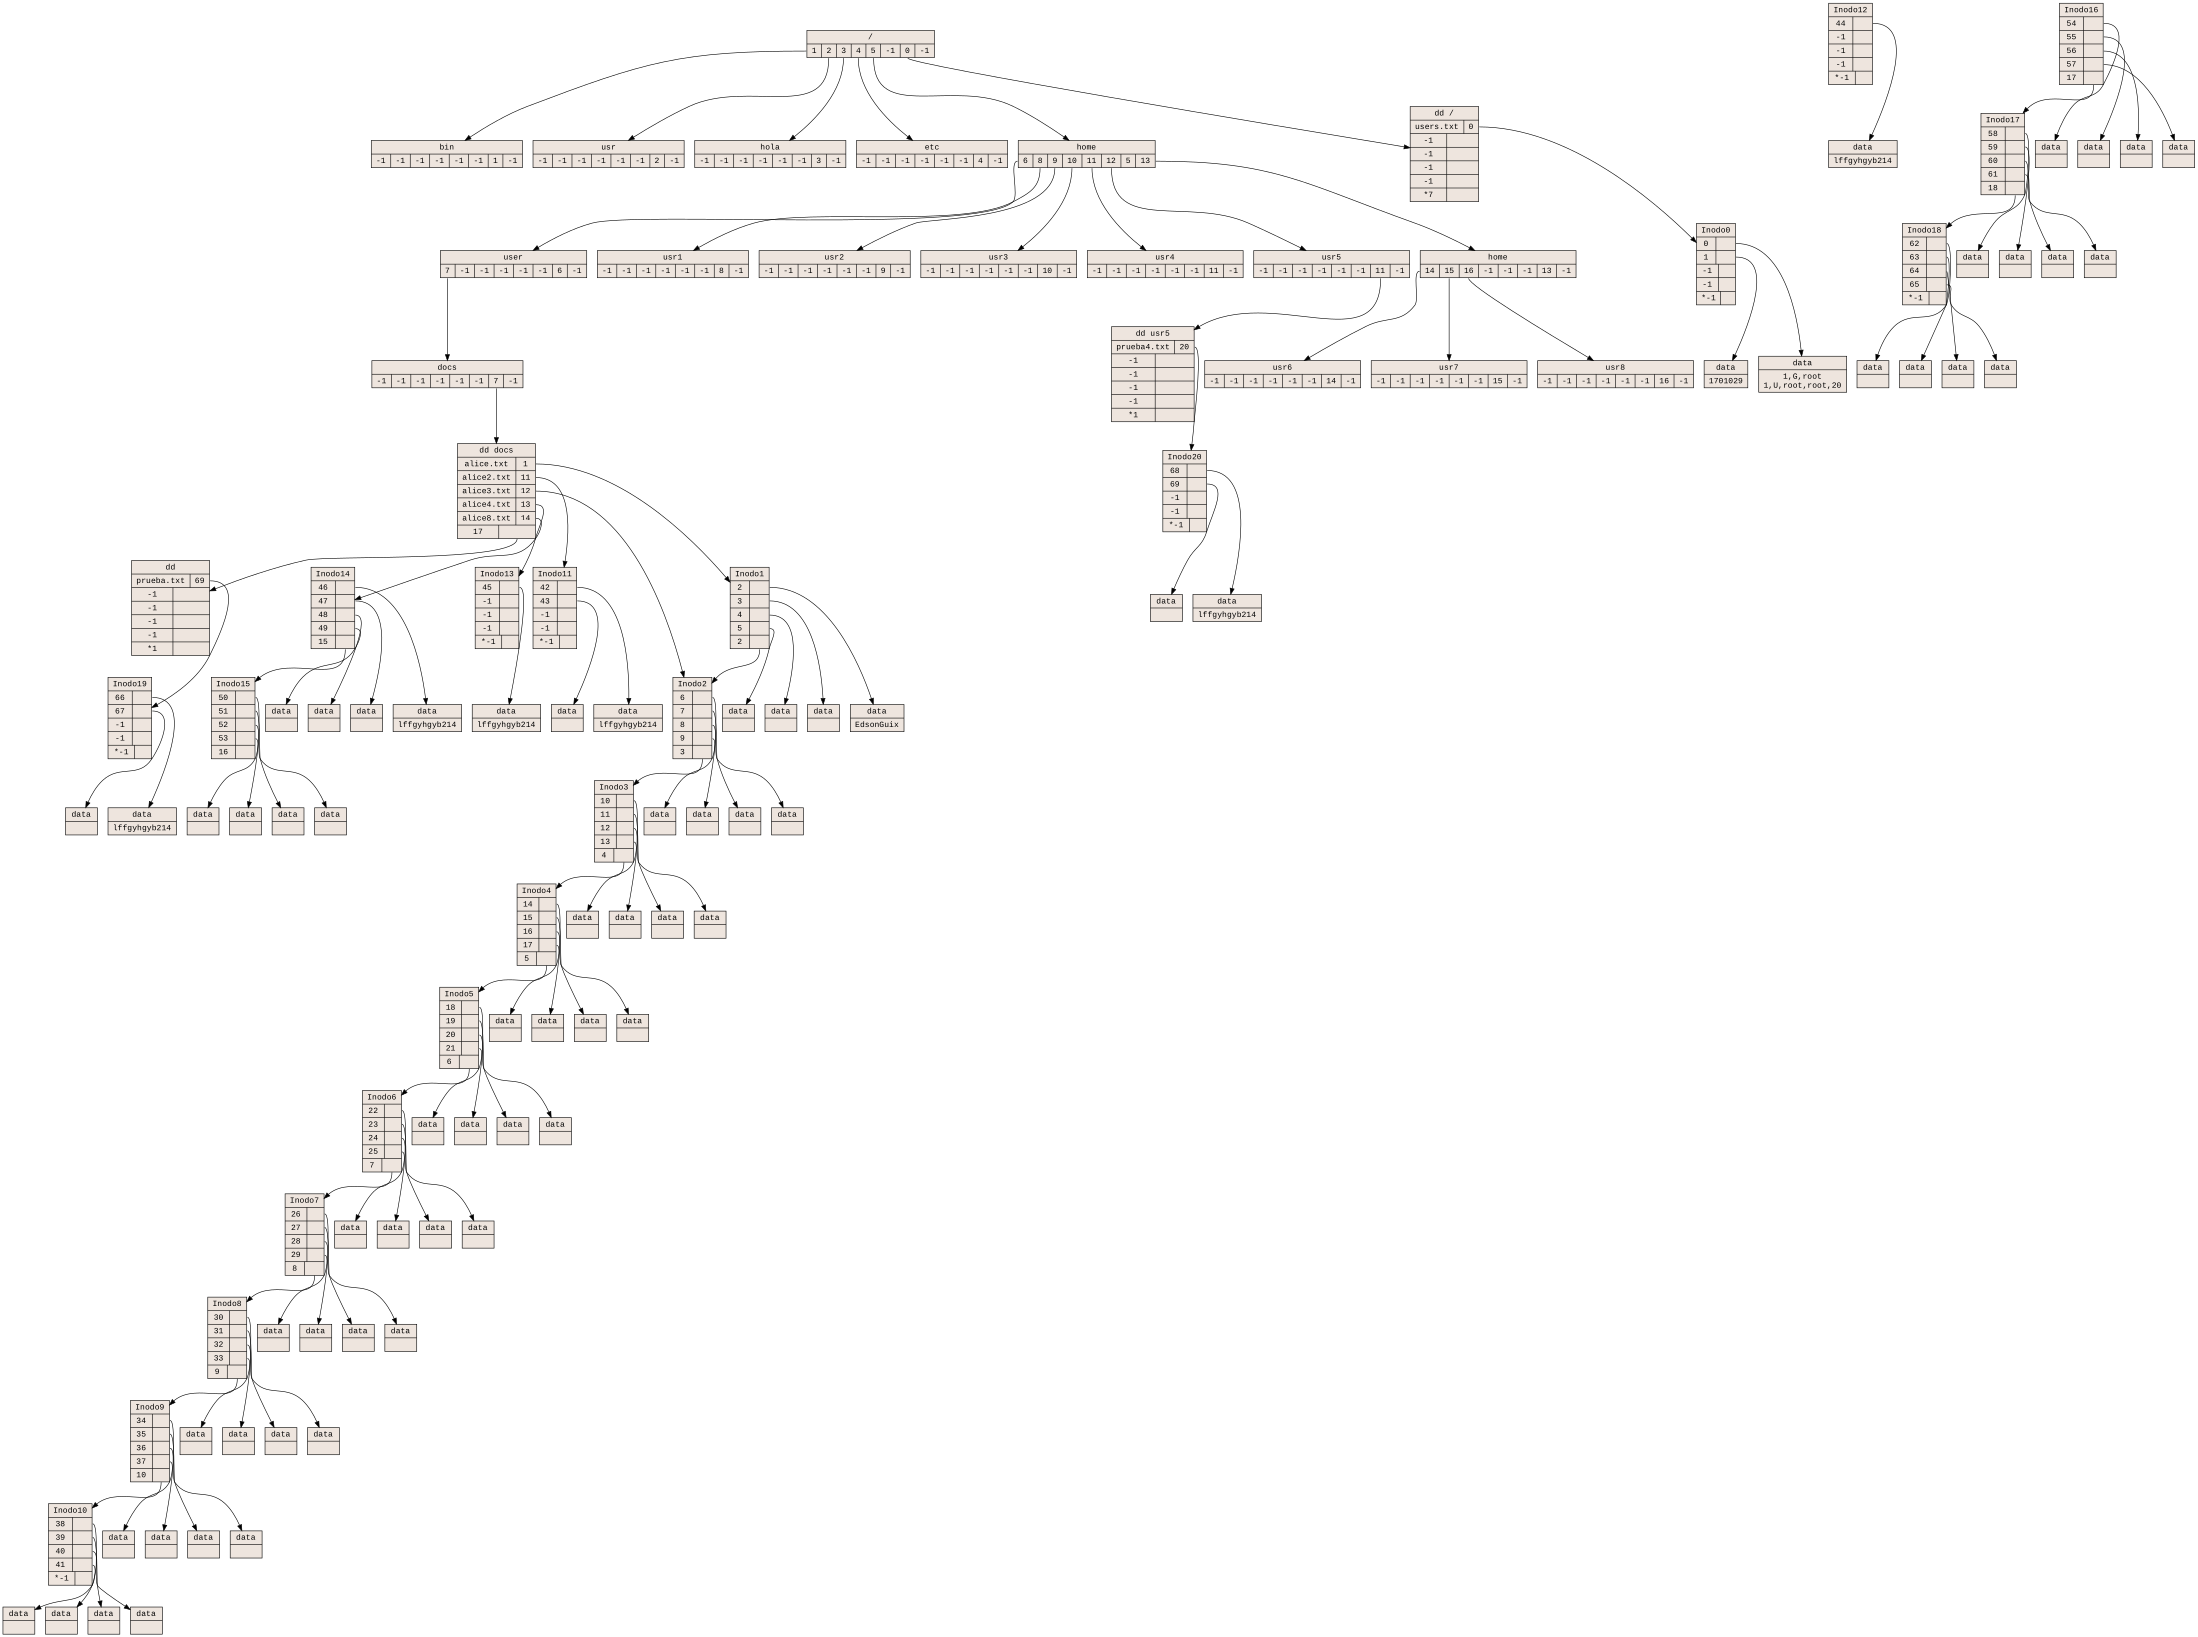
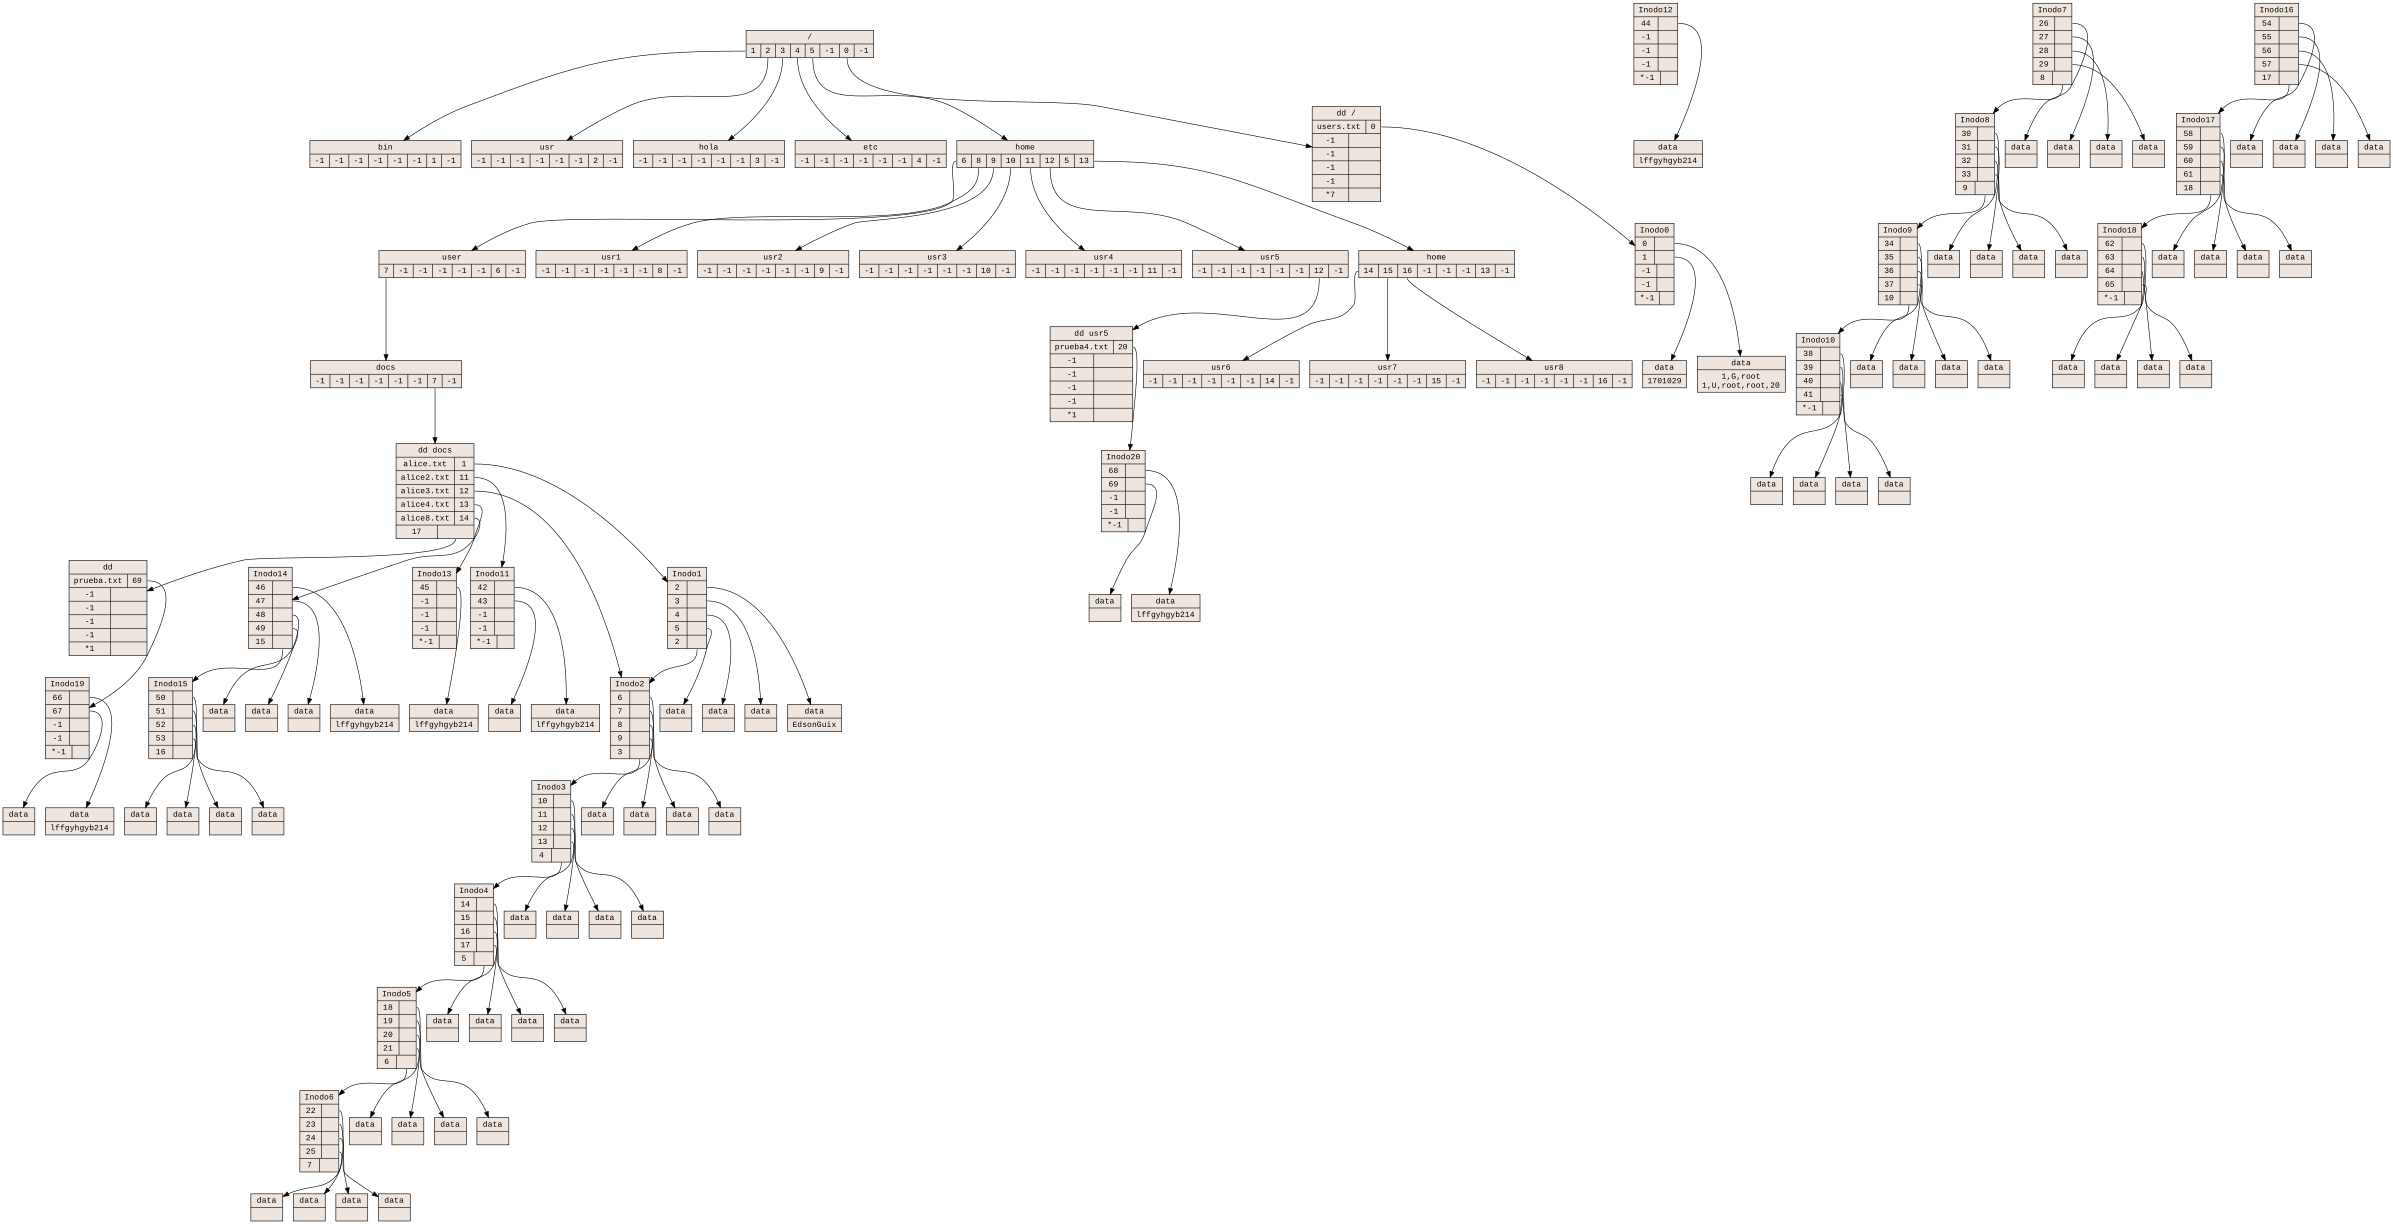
node "usr5": text "11" -> "12"
edge "Inodo6" -> "Inodo7": removed
